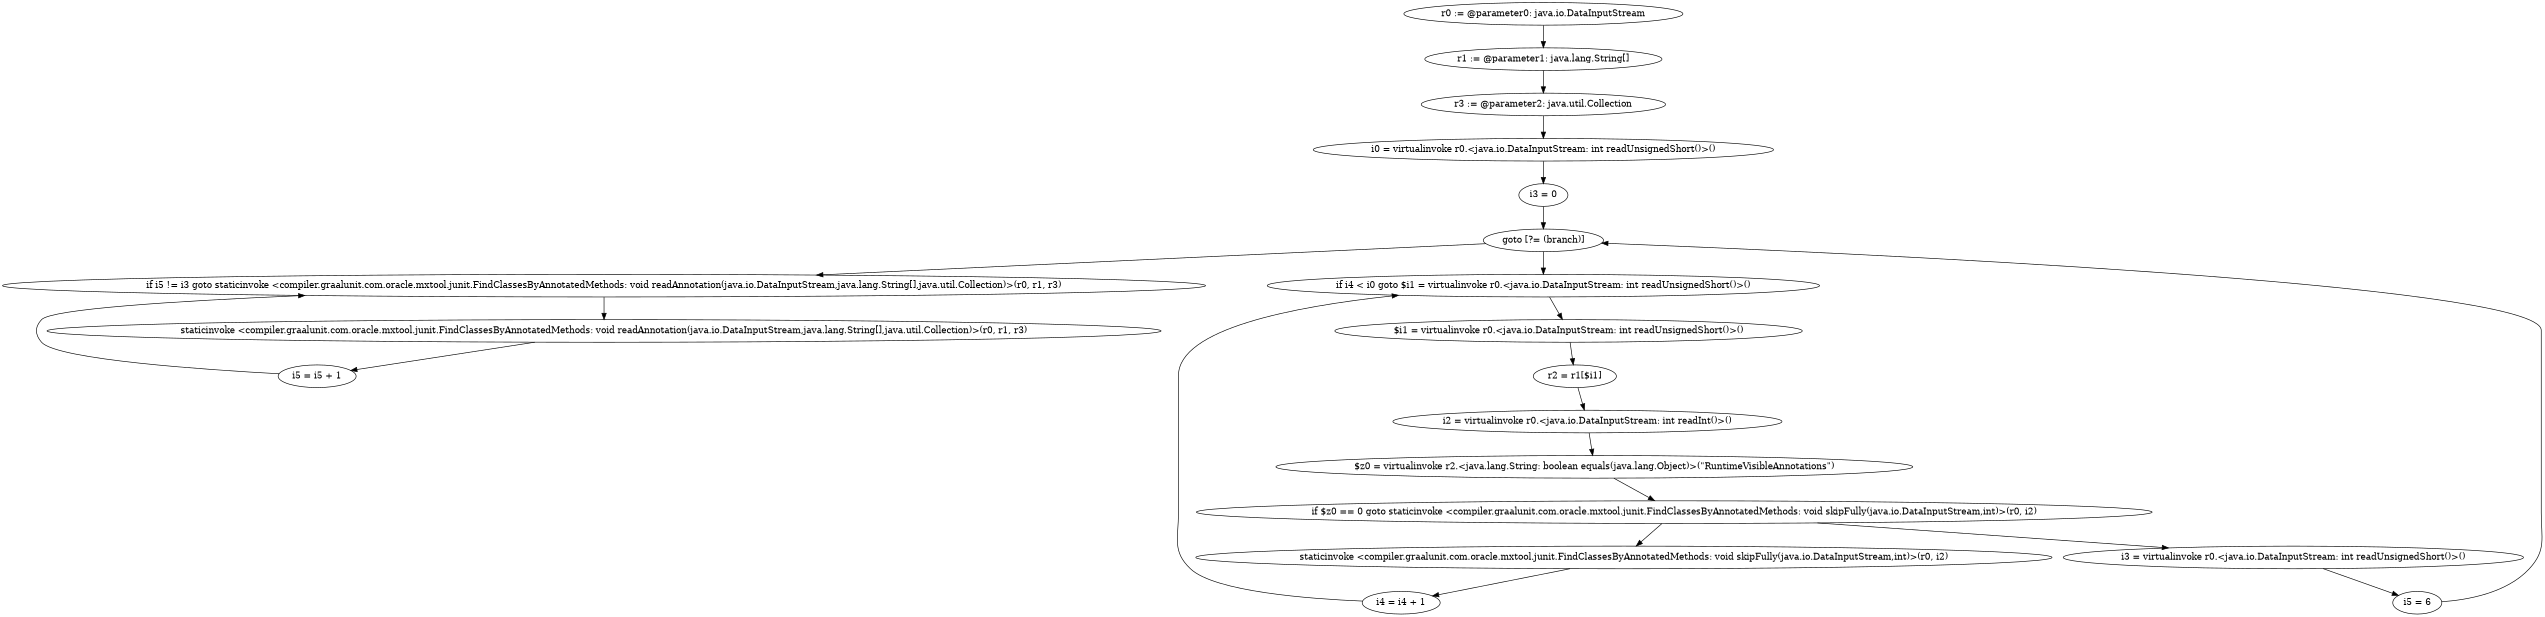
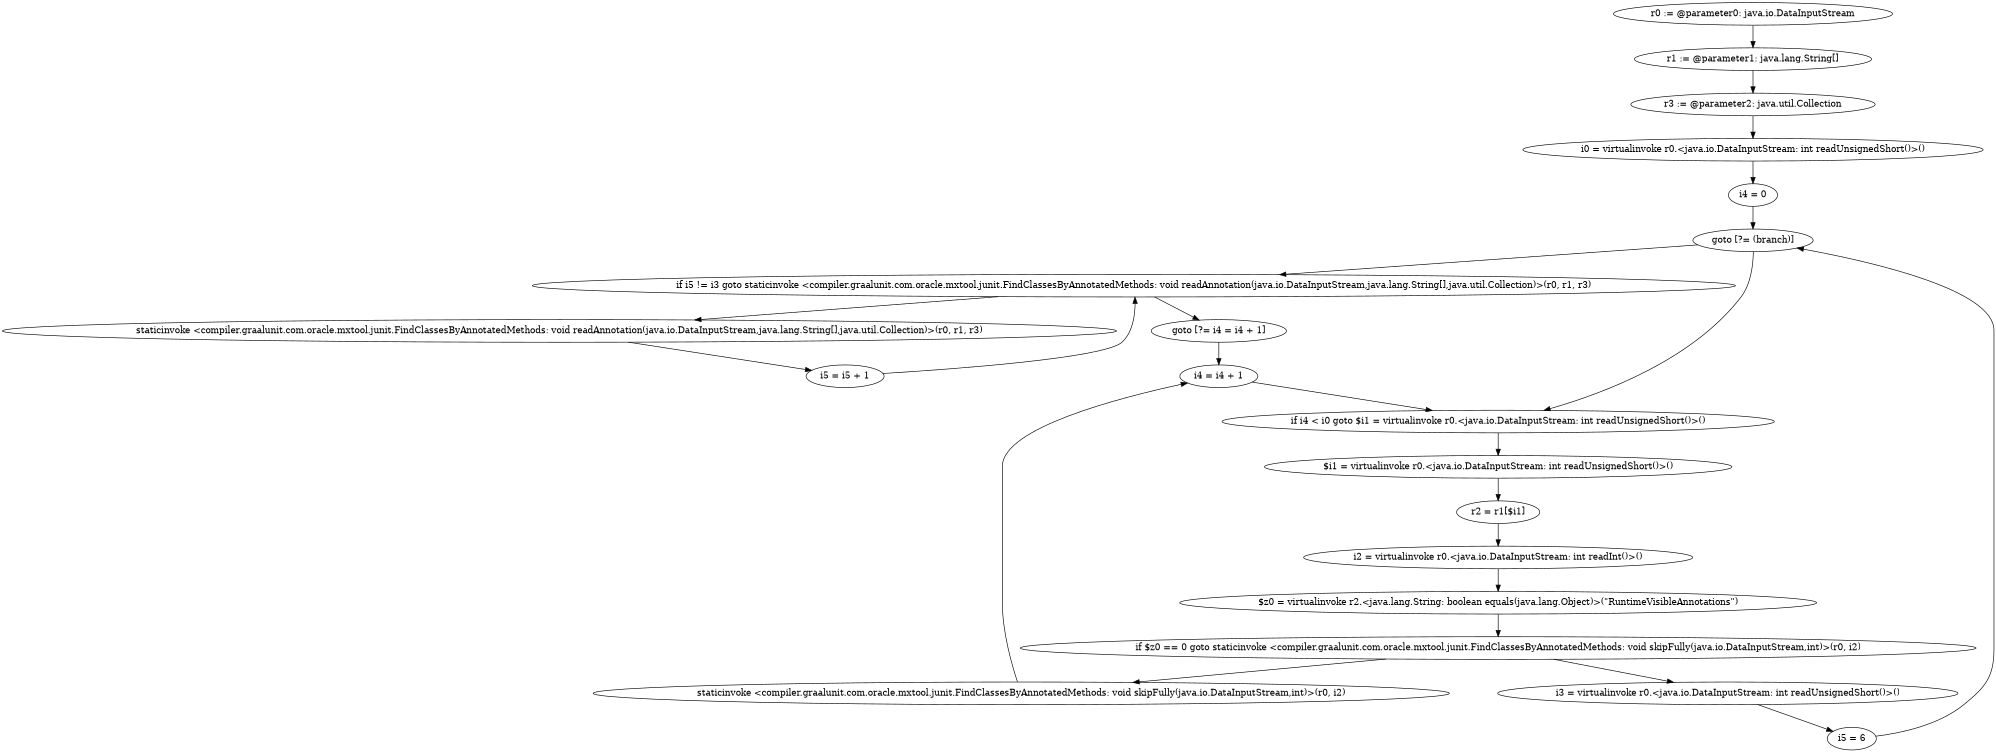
node "i3 = 0": label "i3 = 0" -> "i4 = 0"
node "goto [?= i4 = i4 + 1]": added
